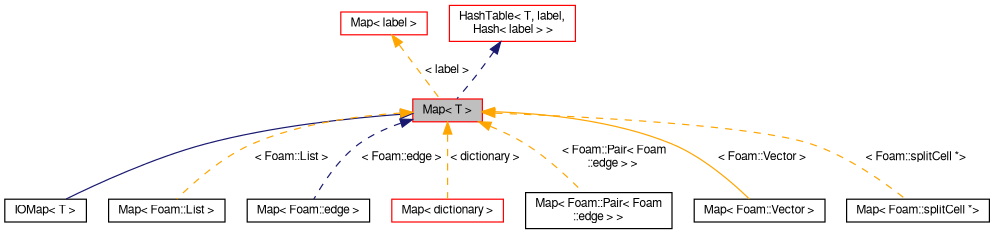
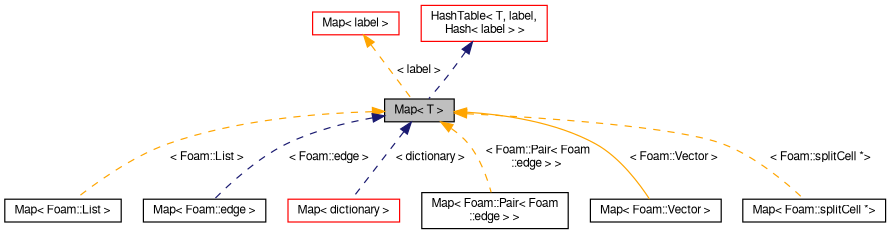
node "Map< T >": color red -> black
edge "Map< dictionary >" -> "Map< T >": color orange -> midnightblue
node "IOMap< T >": removed
